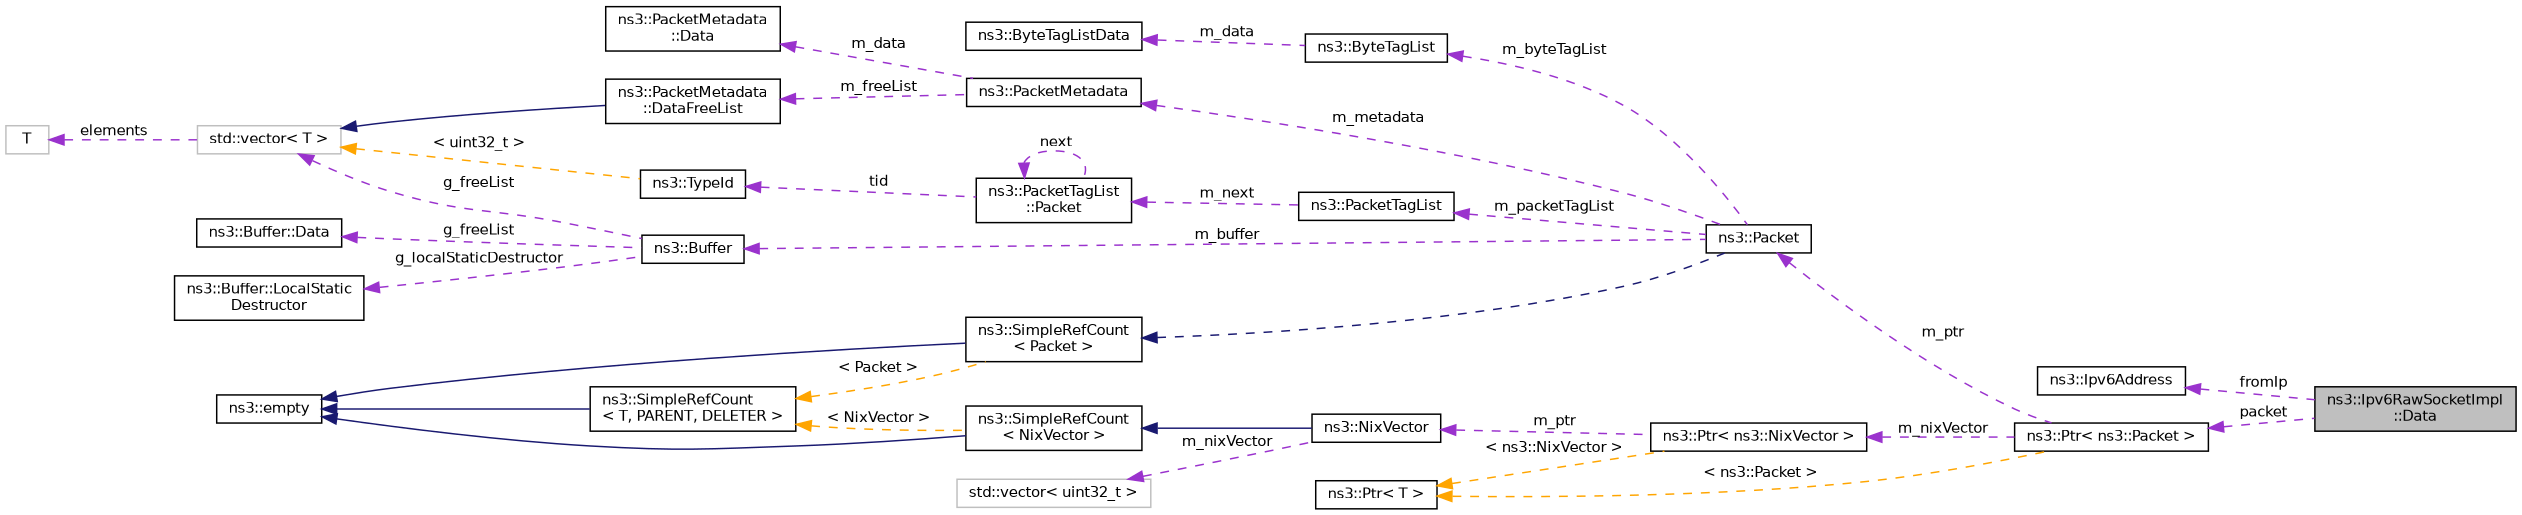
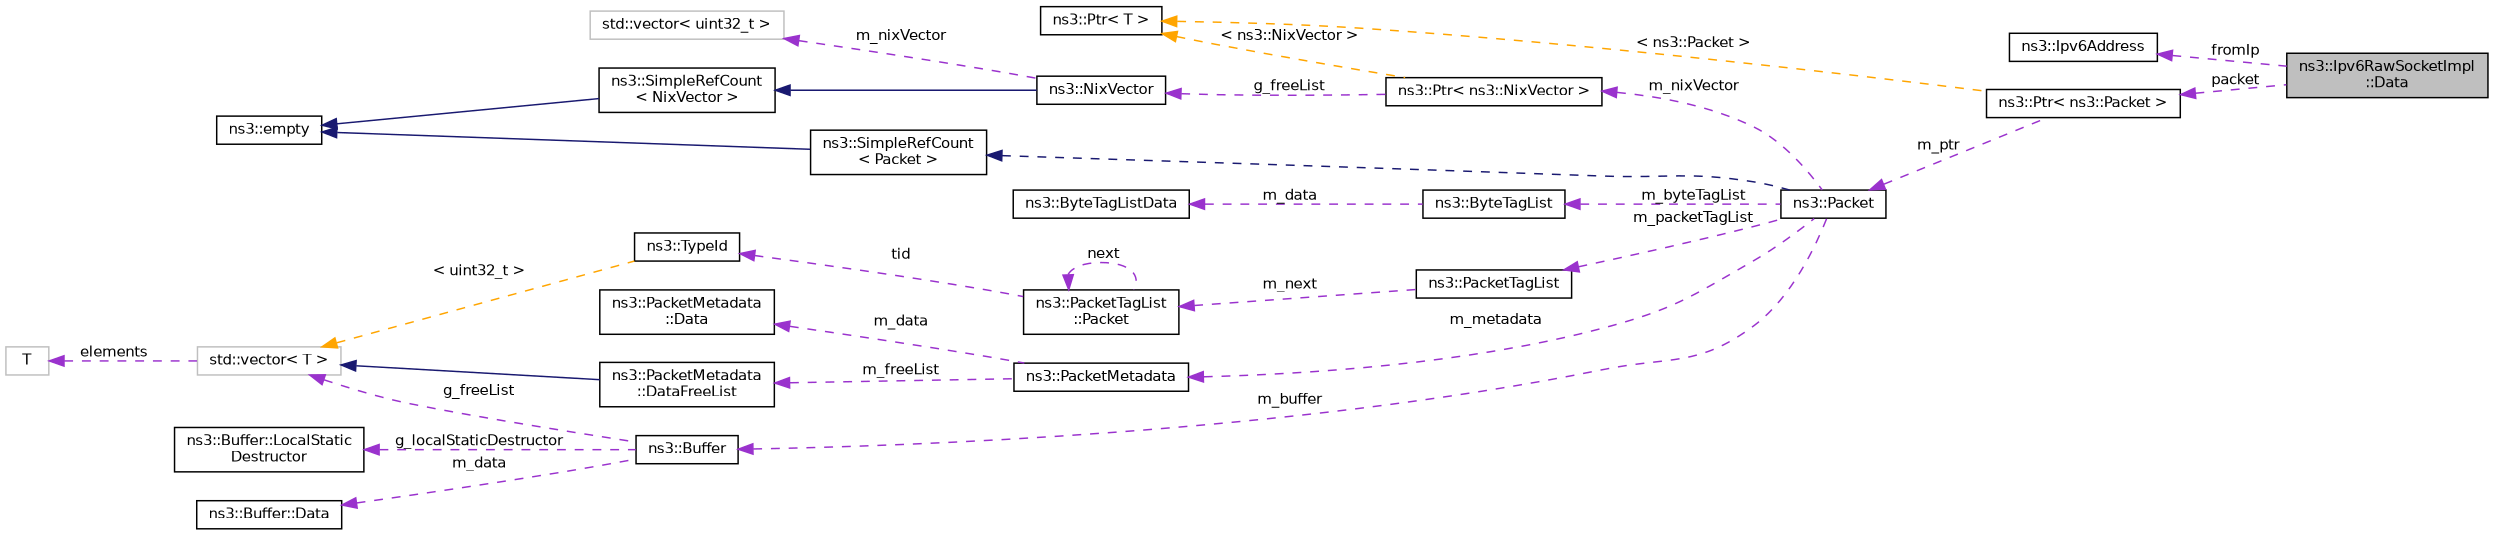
edge "ns3::Buffer" -> "ns3::Buffer::Data": label " g_freeList" -> " m_data"
node "ns3::SimpleRefCount < T, PARENT, DELETER >": removed
edge "ns3::Ptr< ns3::NixVector >" -> "ns3::NixVector": label " m_ptr" -> " g_freeList"
edge "ns3::Ptr< ns3::Packet >" -> "ns3::Ptr< ns3::NixVector >": now "ns3::Packet" -> "ns3::Ptr< ns3::NixVector >"
